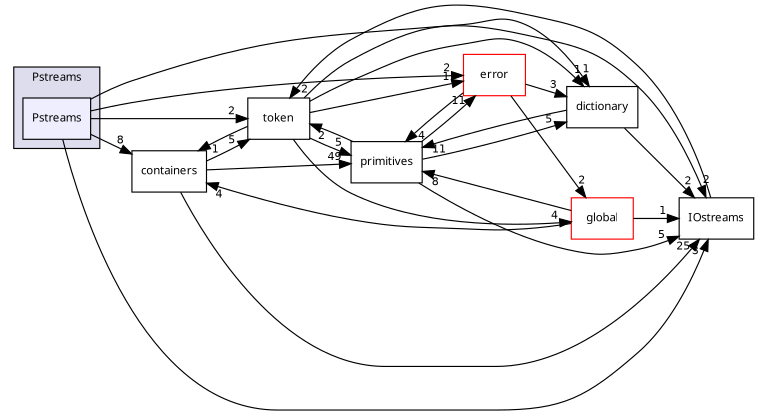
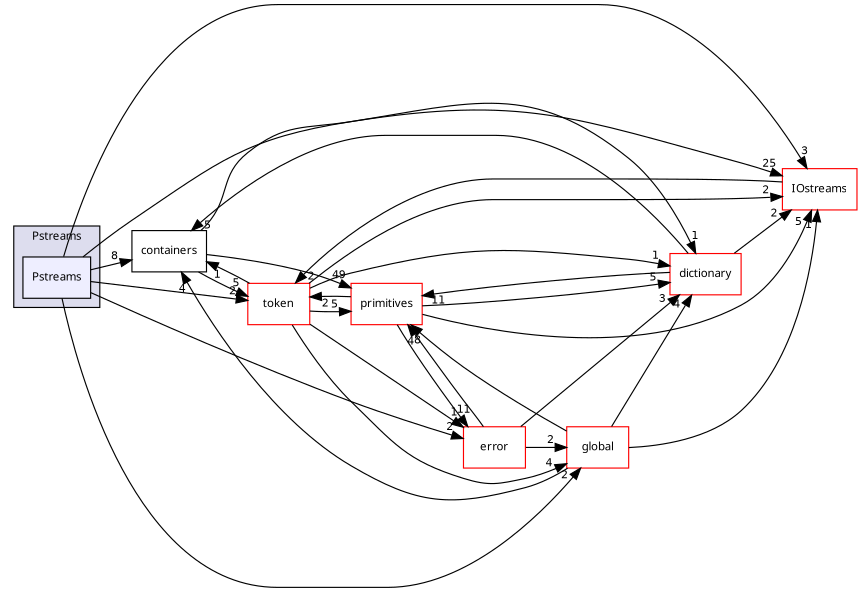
node "dictionary": color black -> red
node "token": color black -> red
edge "dictionary" -> "containers": added
node "primitives": color black -> red
node "IOstreams": color black -> red
edge "global" -> "dictionary": added
edge "Pstreams" -> "global": added
